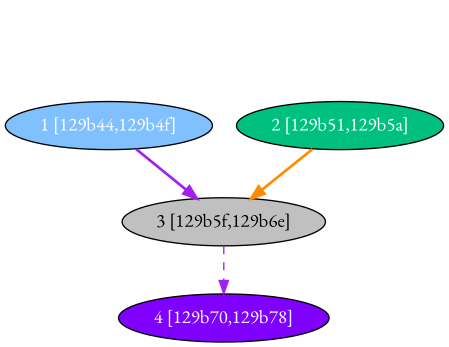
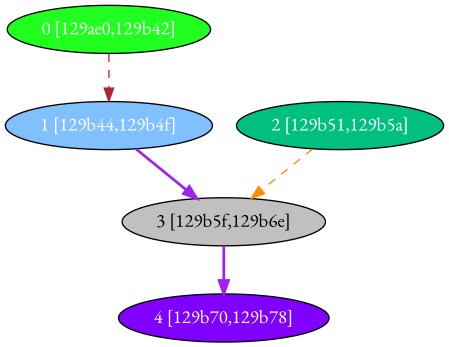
node "0 [129ae0,129b42]": added
edge "2 [129b51,129b5a]" -> "3 [129b5f,129b6e]": style bold -> dashed
edge "3 [129b5f,129b6e]" -> "4 [129b70,129b78]": style dashed -> bold
